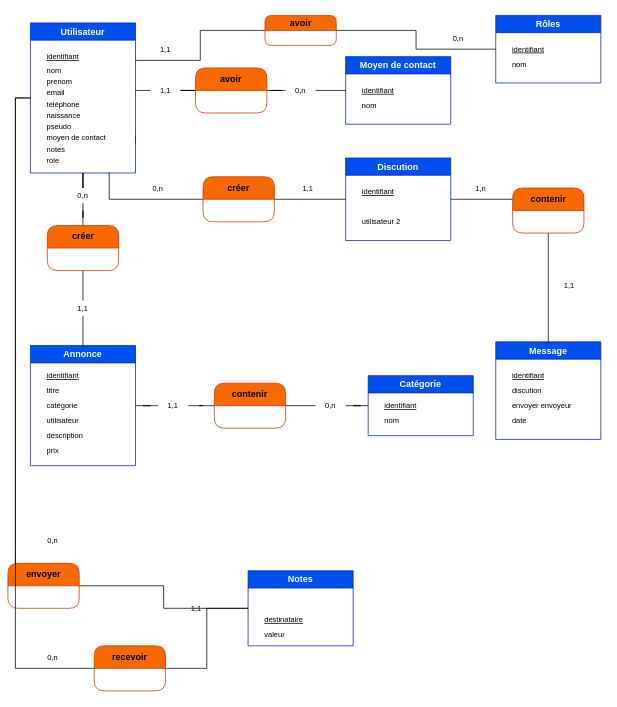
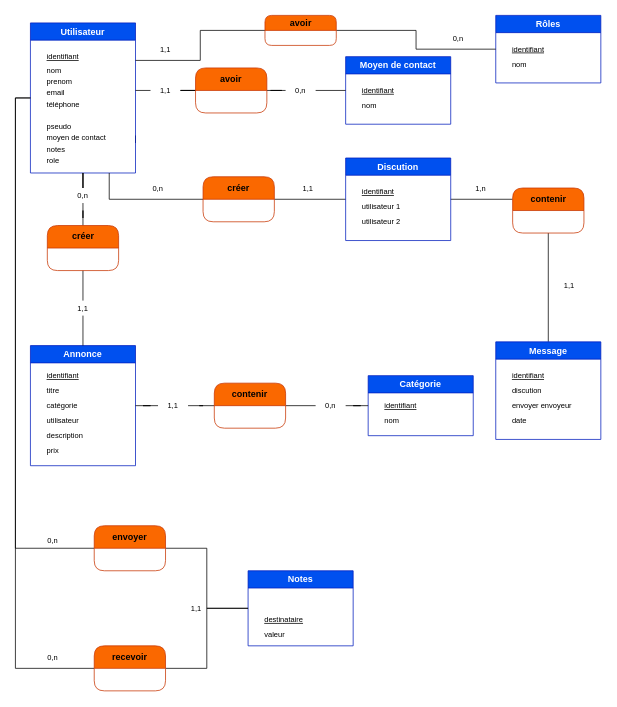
node "naissance": removed
node "utilisateur 1": added
node "envoyer": moved (44, 585) -> (130, 548)
